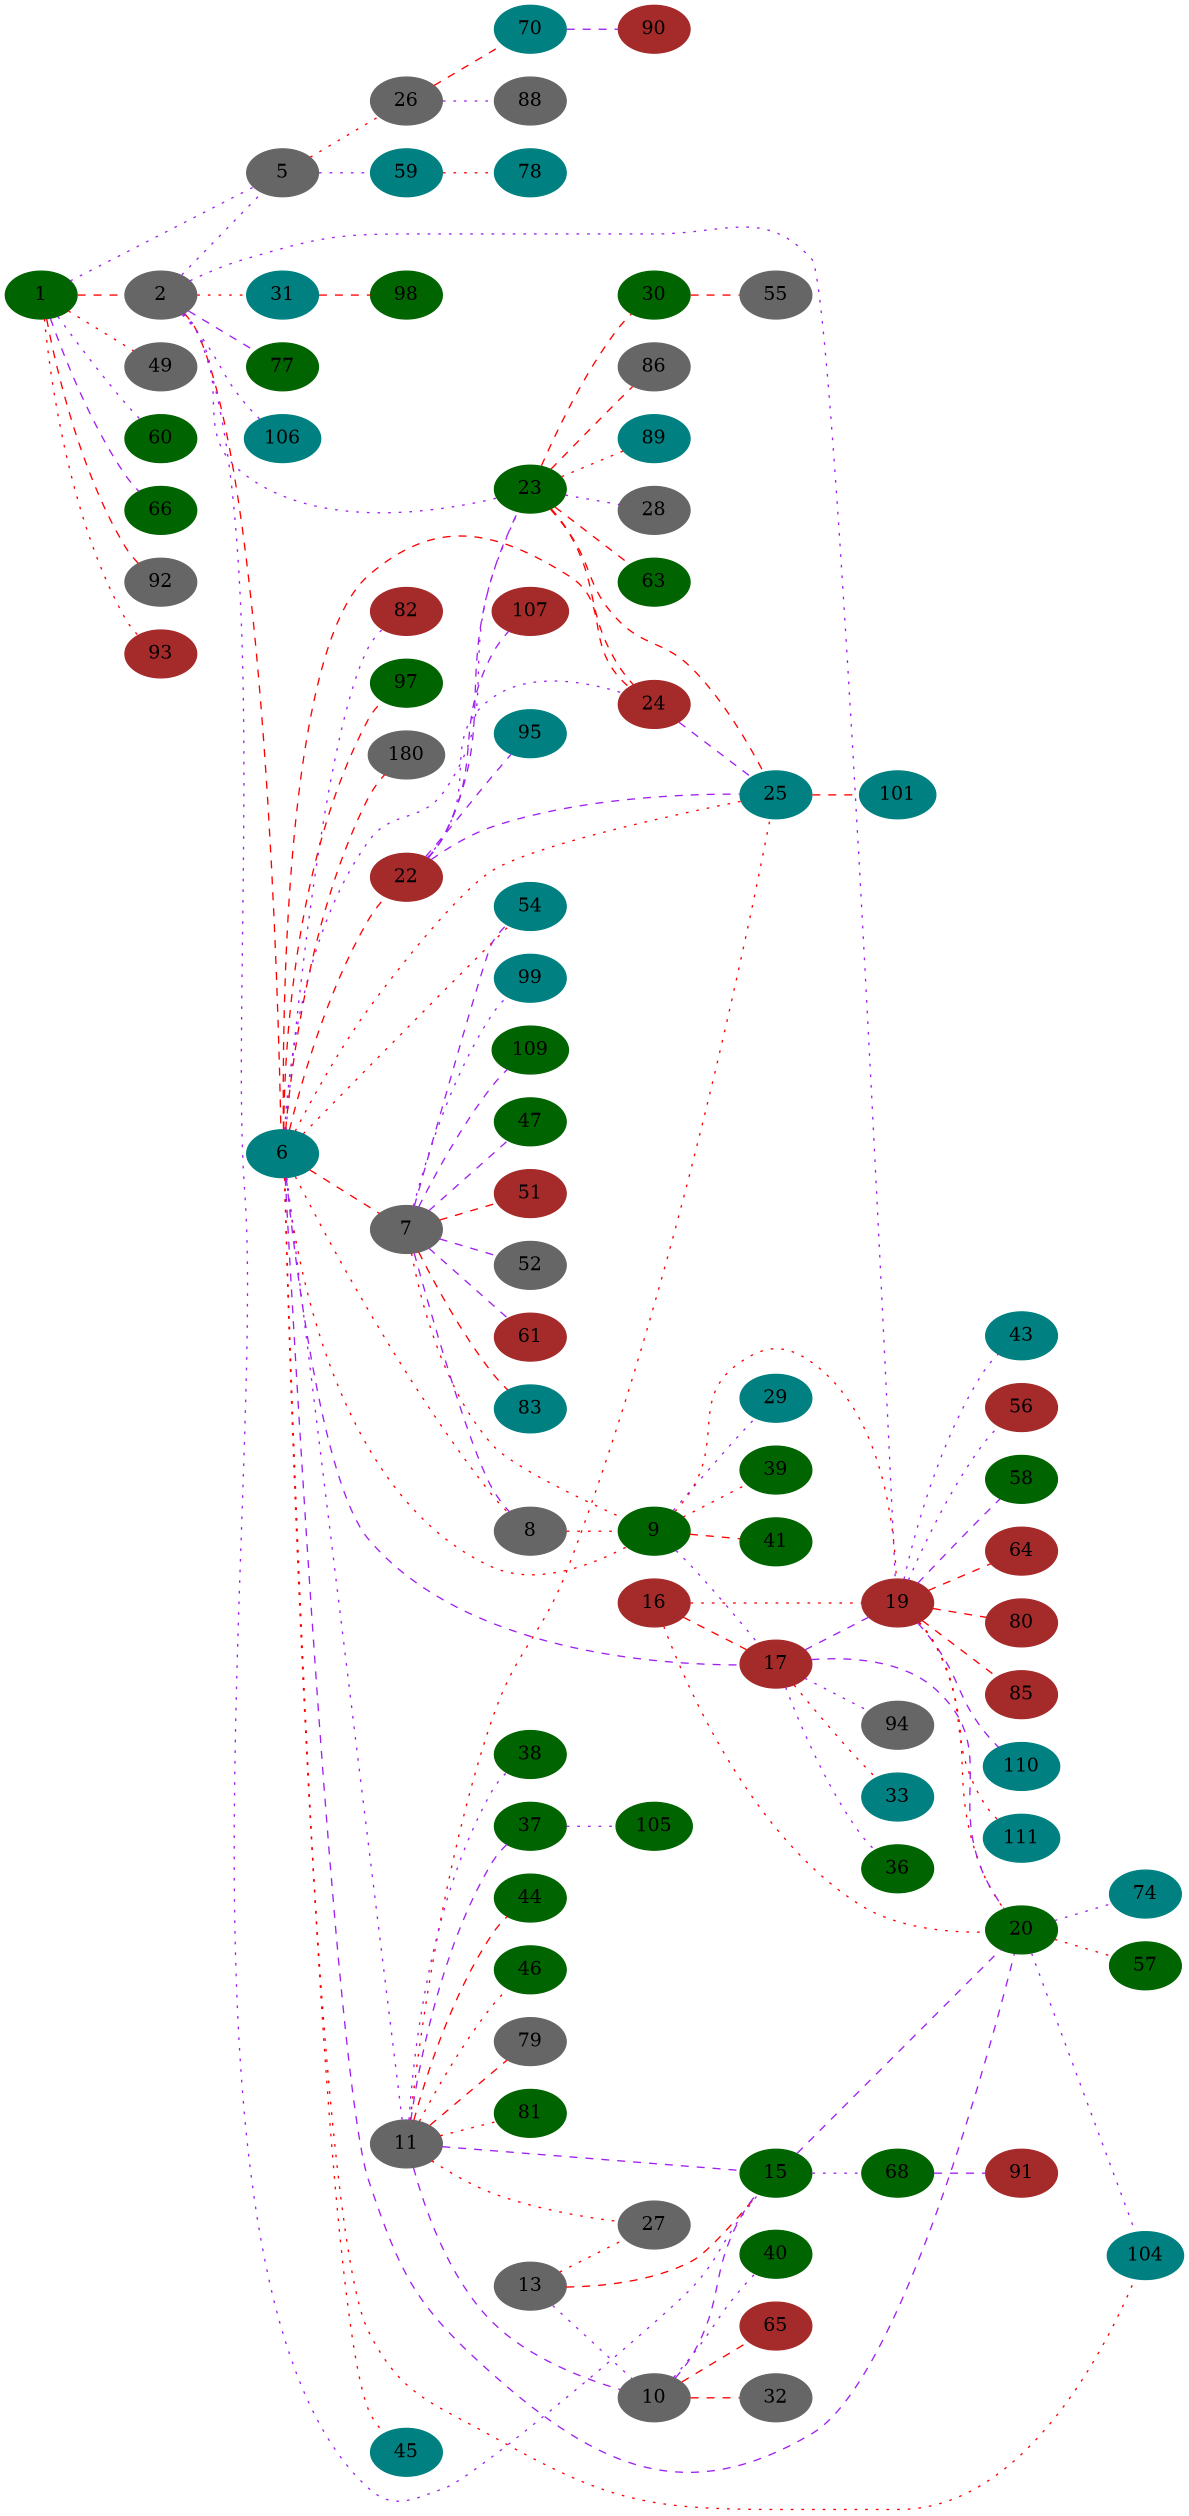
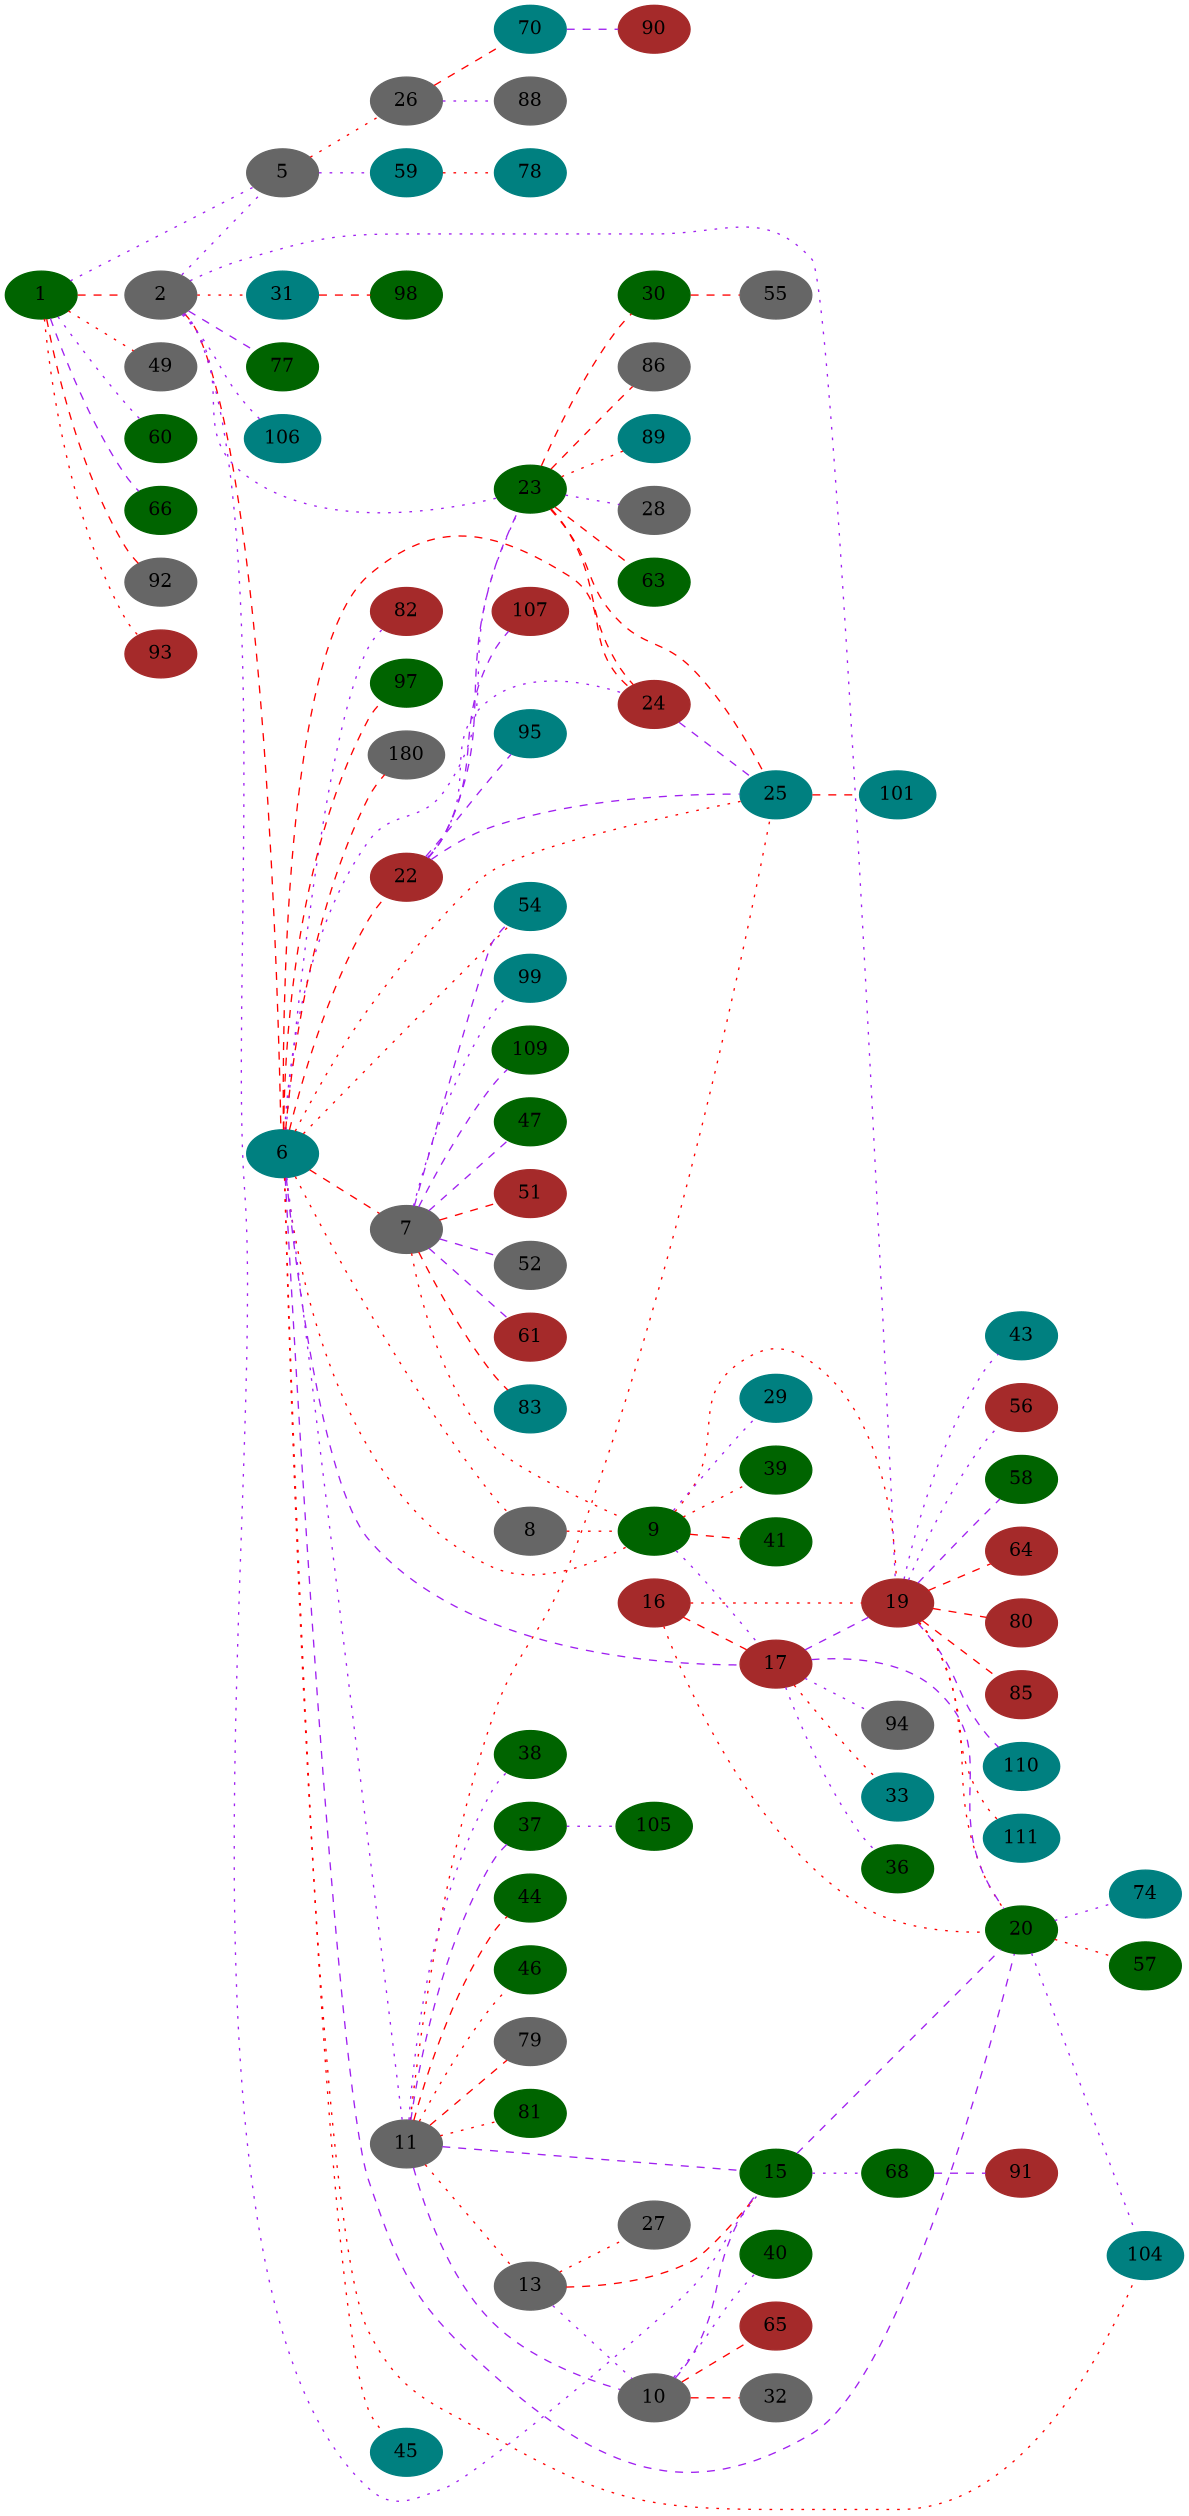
edge "7" -- "8": removed
edge "11" -- "27": now "11" -- "13"
